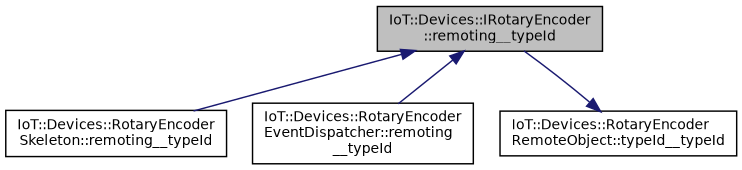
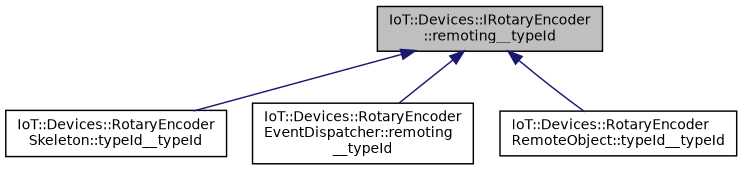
edge "IoT::Devices::IRotaryEncoder ::remoting__typeId" -> "IoT::Devices::RotaryEncoder RemoteObject::typeId__typeId": reversed
node "IoT::Devices::RotaryEncoder Skeleton::remoting__typeId": label "IoT::Devices::RotaryEncoder Skeleton::remoting__typeId" -> "IoT::Devices::RotaryEncoder Skeleton::typeId__typeId"
